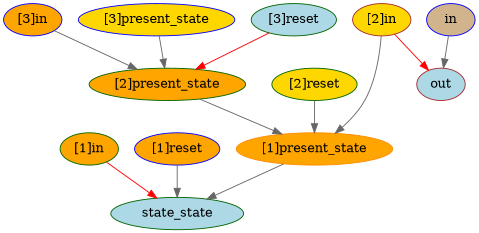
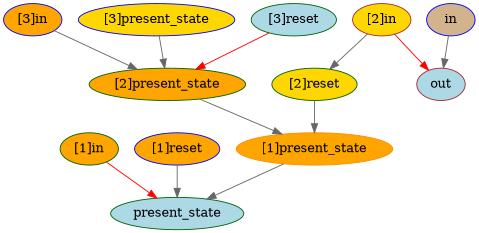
edge "[2]in" -> "[1]present_state": now "[2]in" -> "[2]reset"
node "state_state": label "state_state" -> "present_state"
